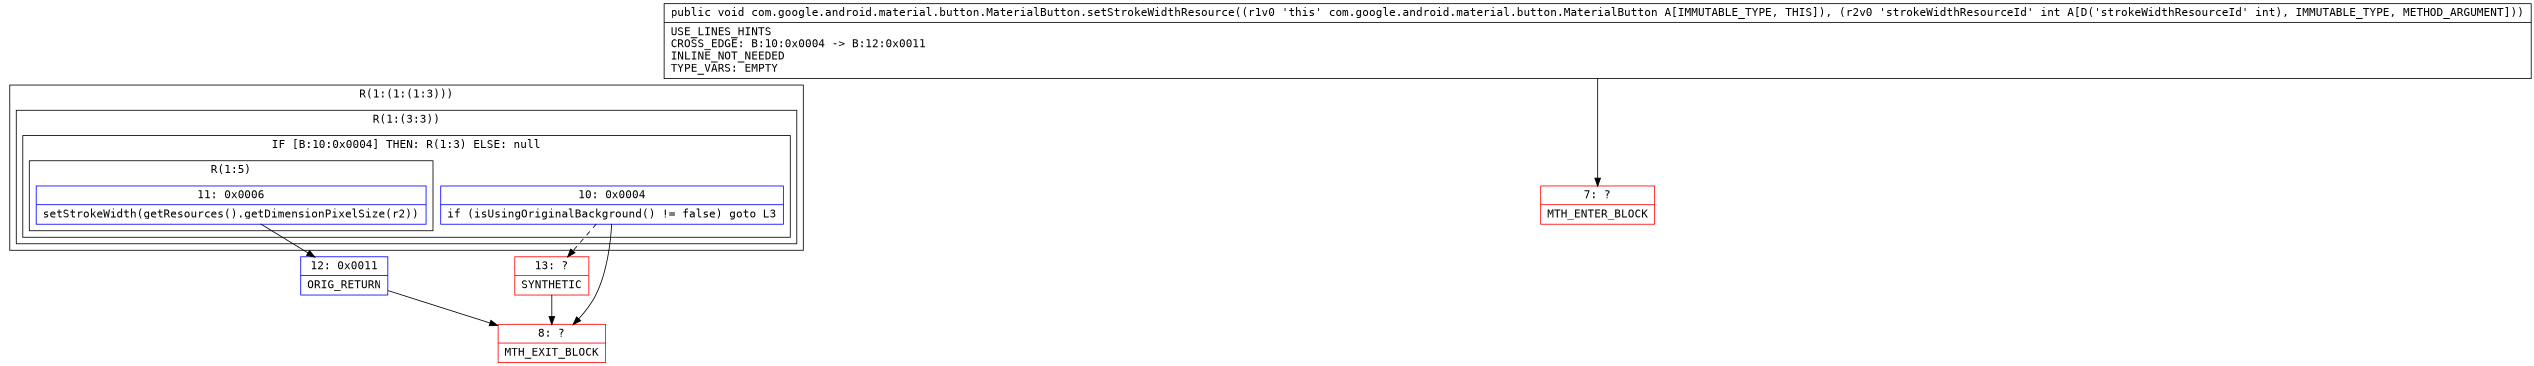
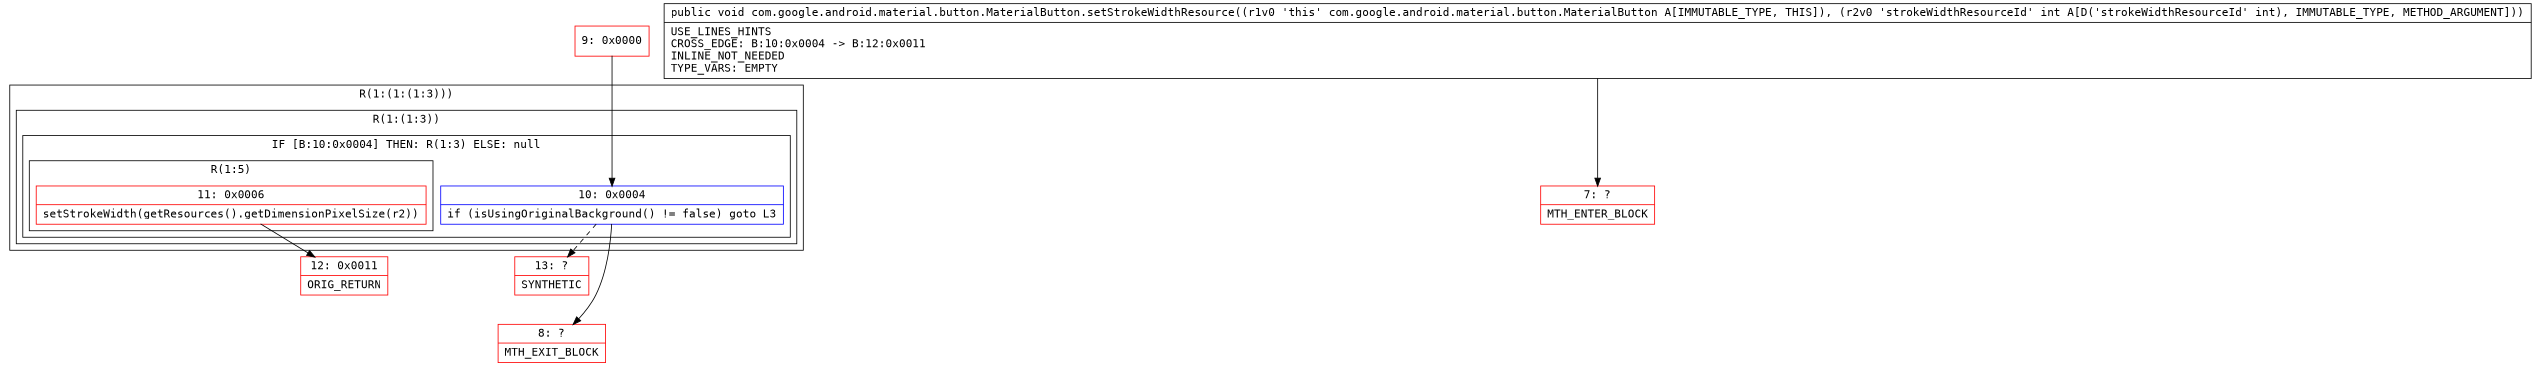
node "9: 0x0000": added
cluster "R(1:(3:3))": label "R(1:(3:3))" -> "R(1:(1:3))"
node "11: 0x0006": color blue -> red
node "12: 0x0011": color blue -> red
edge "13: ?" -> "8: ?": removed
edge "12: 0x0011" -> "8: ?": removed
